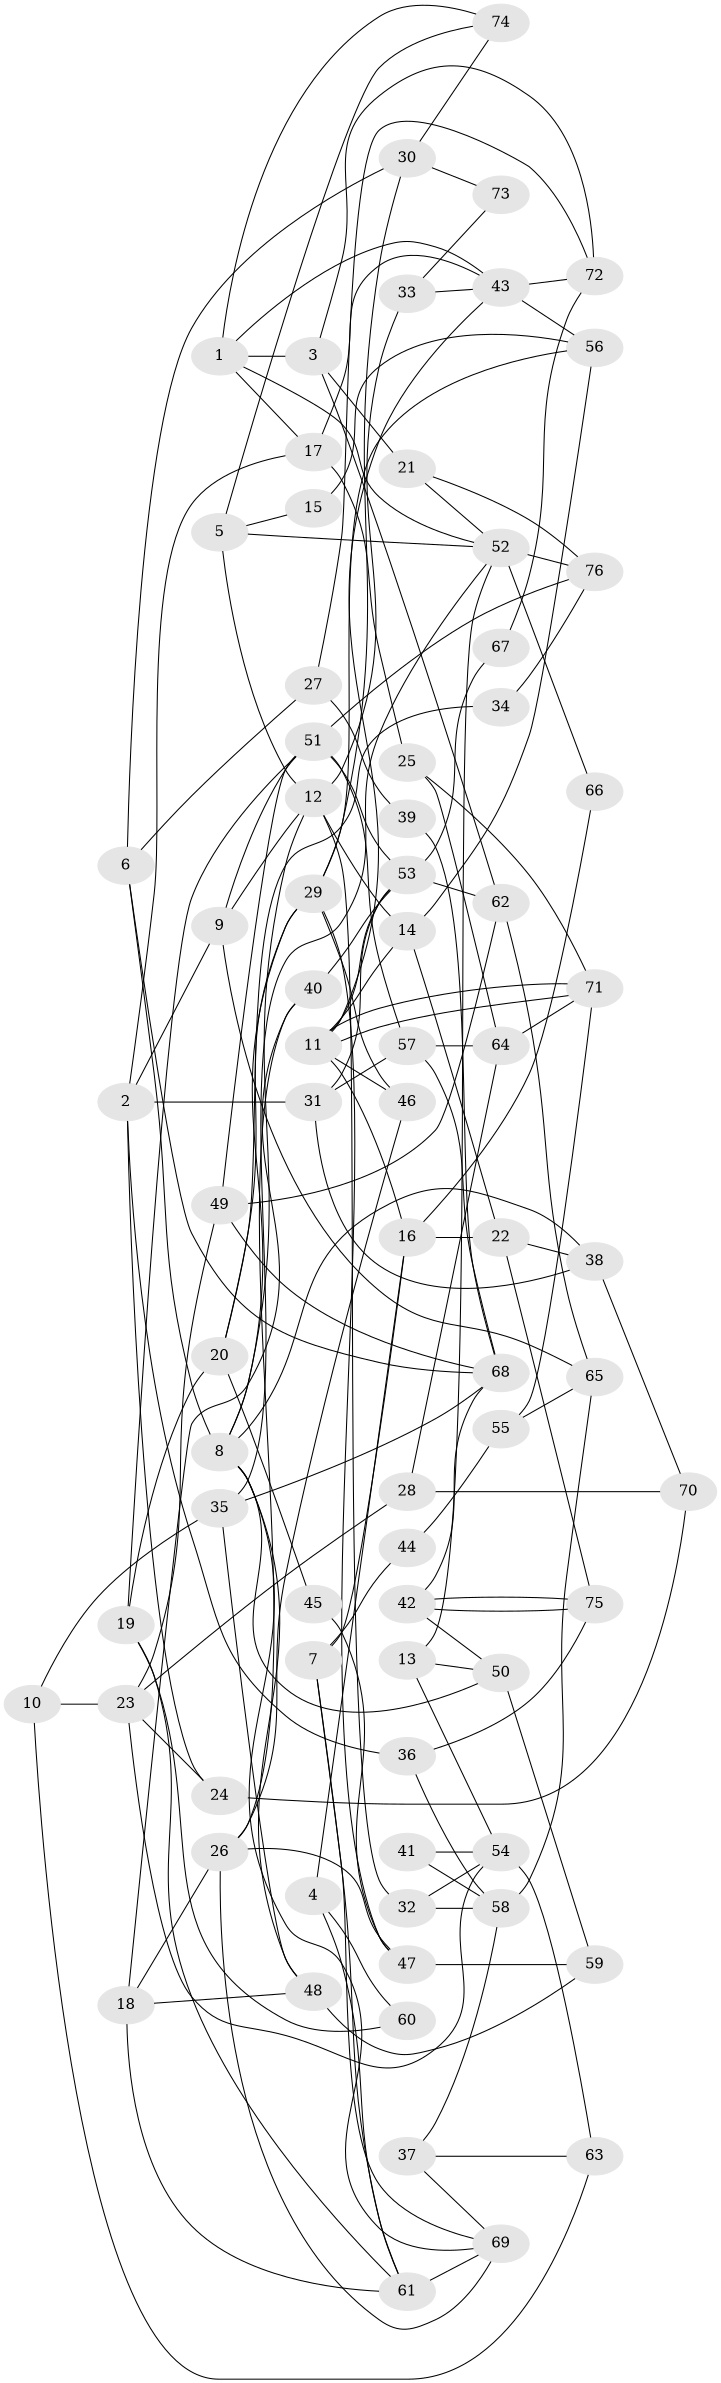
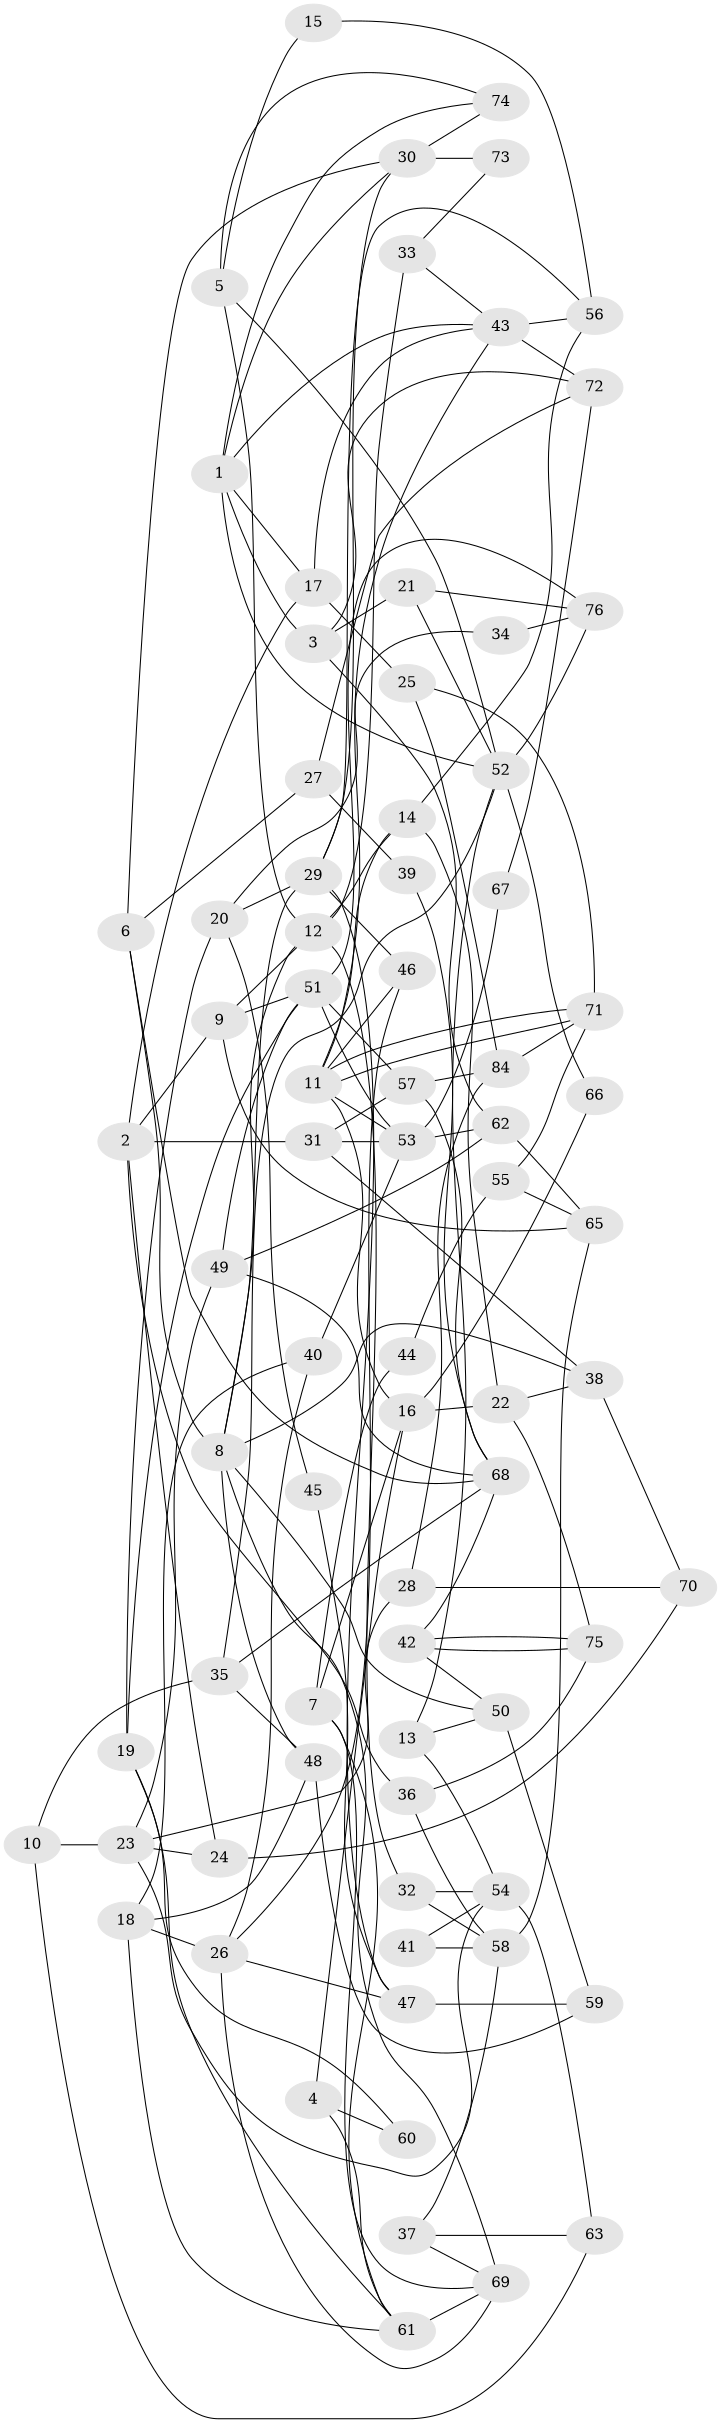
edge "30" -- "1": added
node "64": label "64" -> "84"
